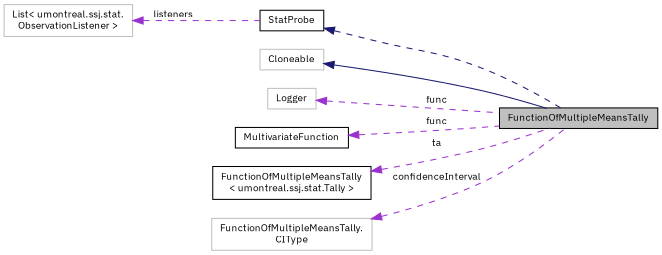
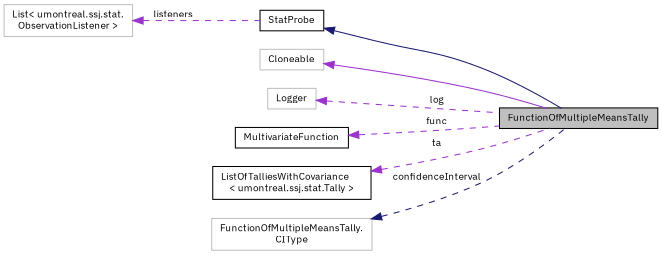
edge "FunctionOfMultipleMeansTally" -> "StatProbe": style dashed -> solid
edge "FunctionOfMultipleMeansTally" -> "Cloneable": color midnightblue -> darkorchid3
edge "FunctionOfMultipleMeansTally" -> "Logger": label " func" -> " log"
node "FunctionOfMultipleMeansTally < umontreal.ssj.stat.Tally >": label "FunctionOfMultipleMeansTally < umontreal.ssj.stat.Tally >" -> "ListOfTalliesWithCovariance < umontreal.ssj.stat.Tally >"
edge "FunctionOfMultipleMeansTally" -> "FunctionOfMultipleMeansTally. CIType": color darkorchid3 -> midnightblue
